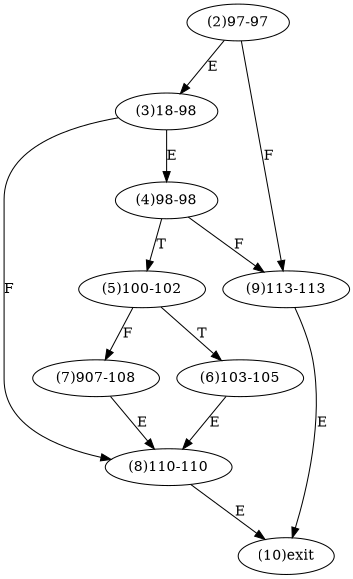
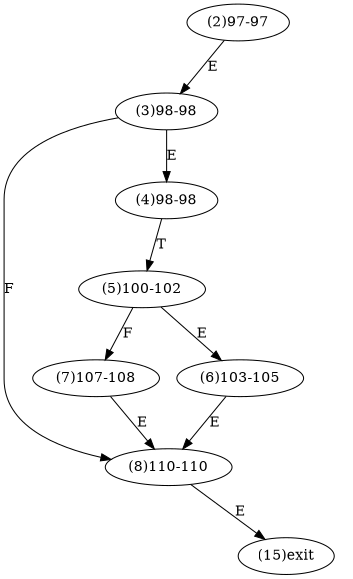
node "(3)18-98": label "(3)18-98" -> "(3)98-98"
node "(9)113-113": removed
edge "(5)100-102" -> "(6)103-105": label "T" -> "E"
node "(7)907-108": label "(7)907-108" -> "(7)107-108"
node "(10)exit": label "(10)exit" -> "(15)exit"
